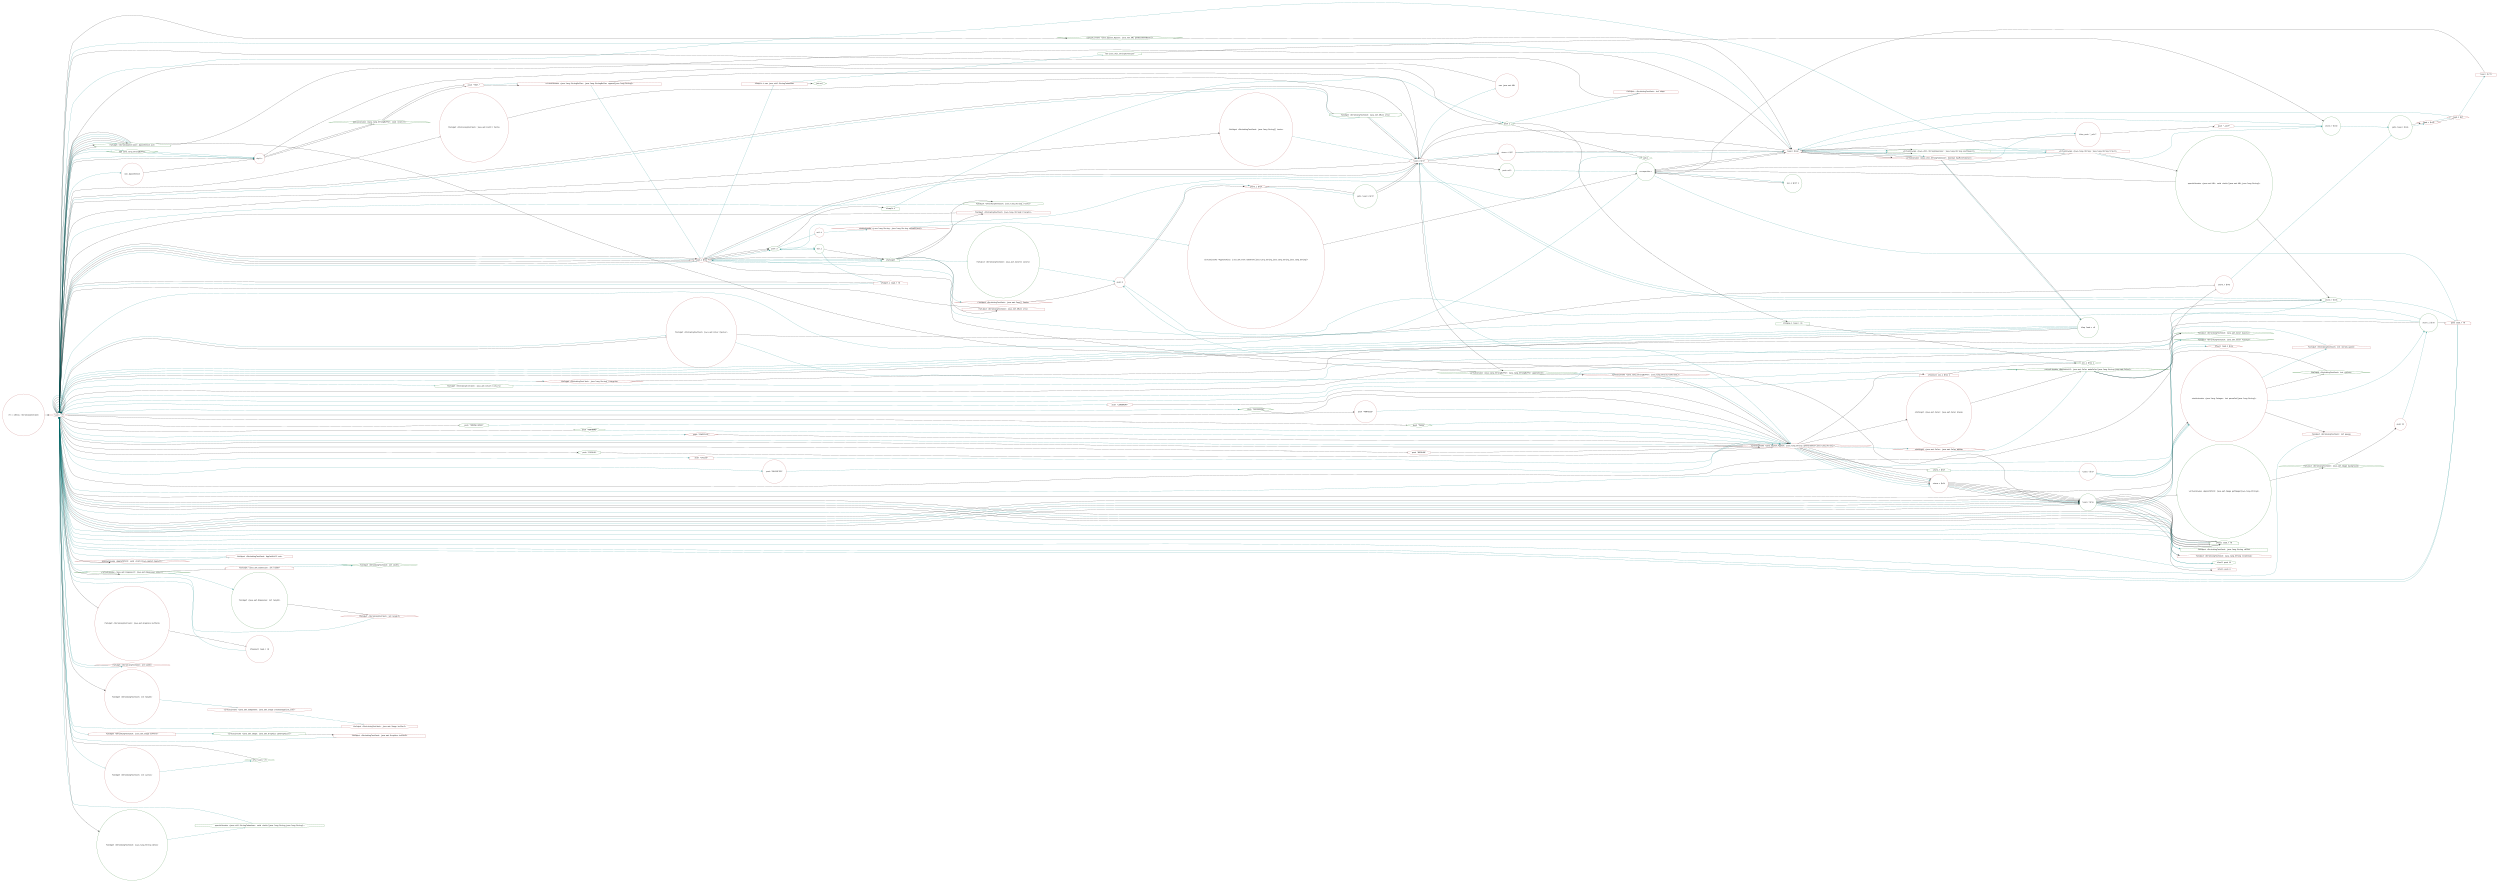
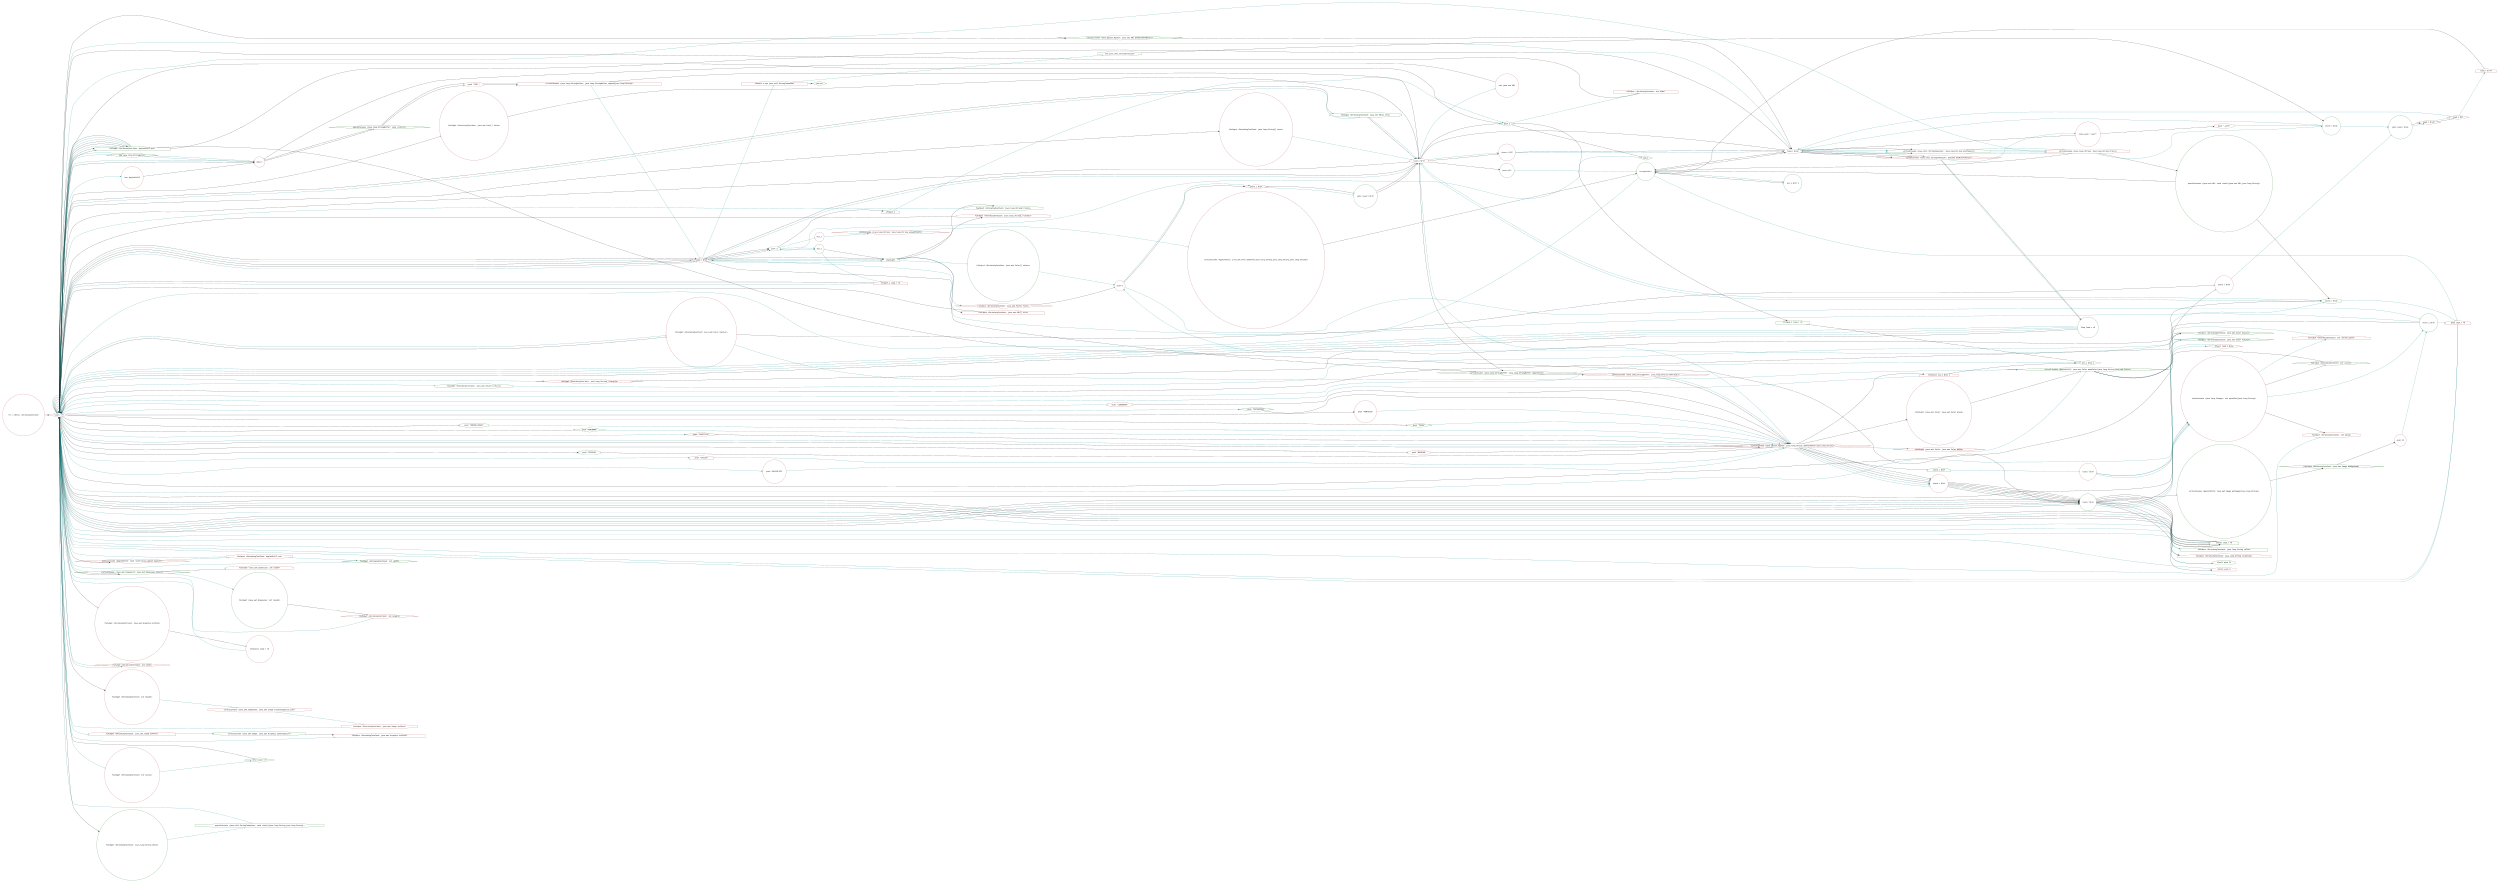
edge "fieldget <java.awt.Dimension: int width>" -> "fieldput <ShrinkingText1ech: int width>": now "fieldput <ShrinkingText1ech: AppletUtil3 aut>" -> "fieldput <ShrinkingText1ech: int width>"
